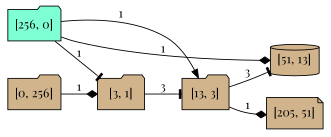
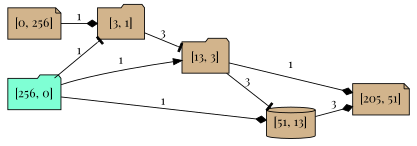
node "[0, 256]": shape folder -> note
edge "[51, 13]" -> "[205, 51]": added, label "3"
